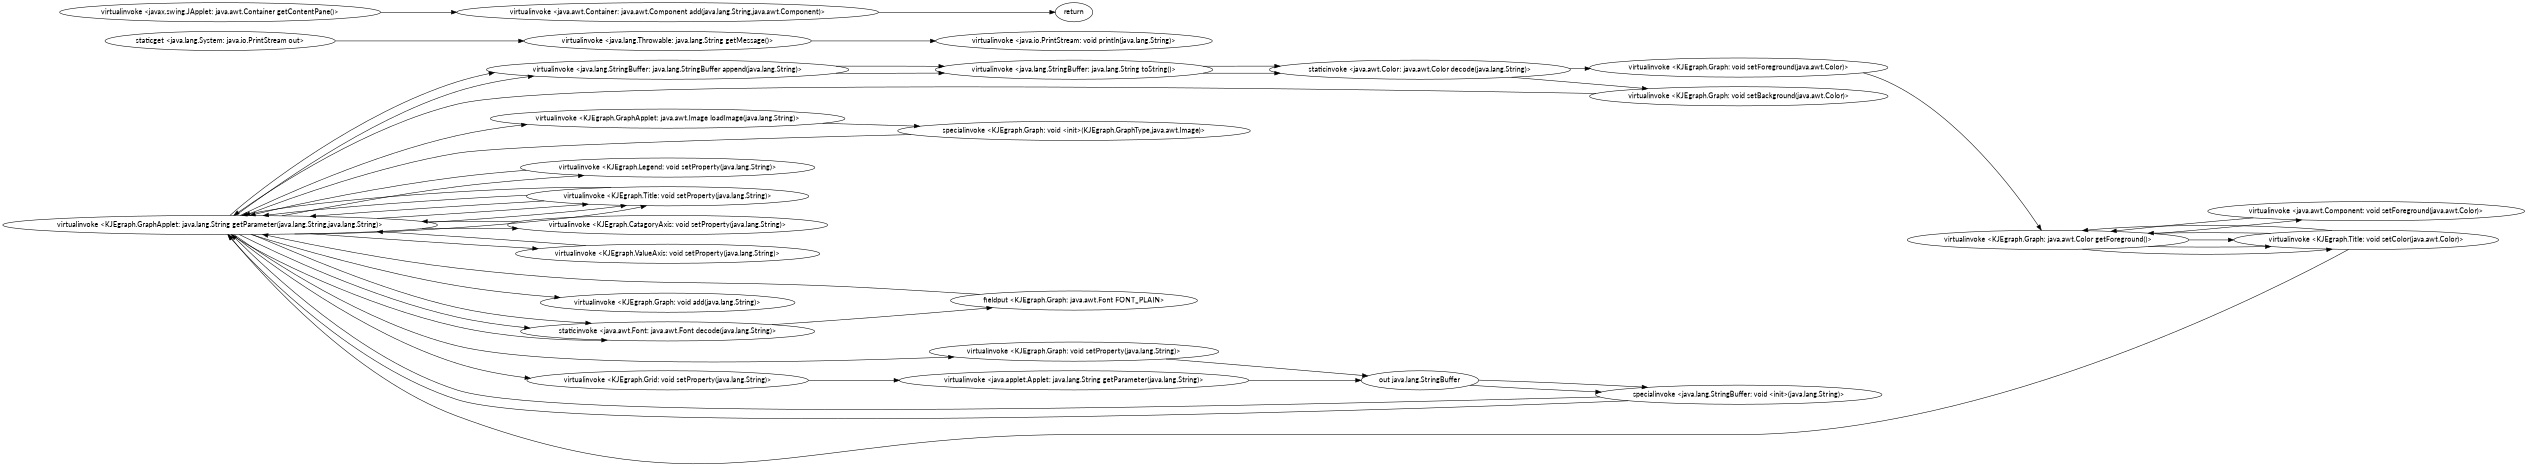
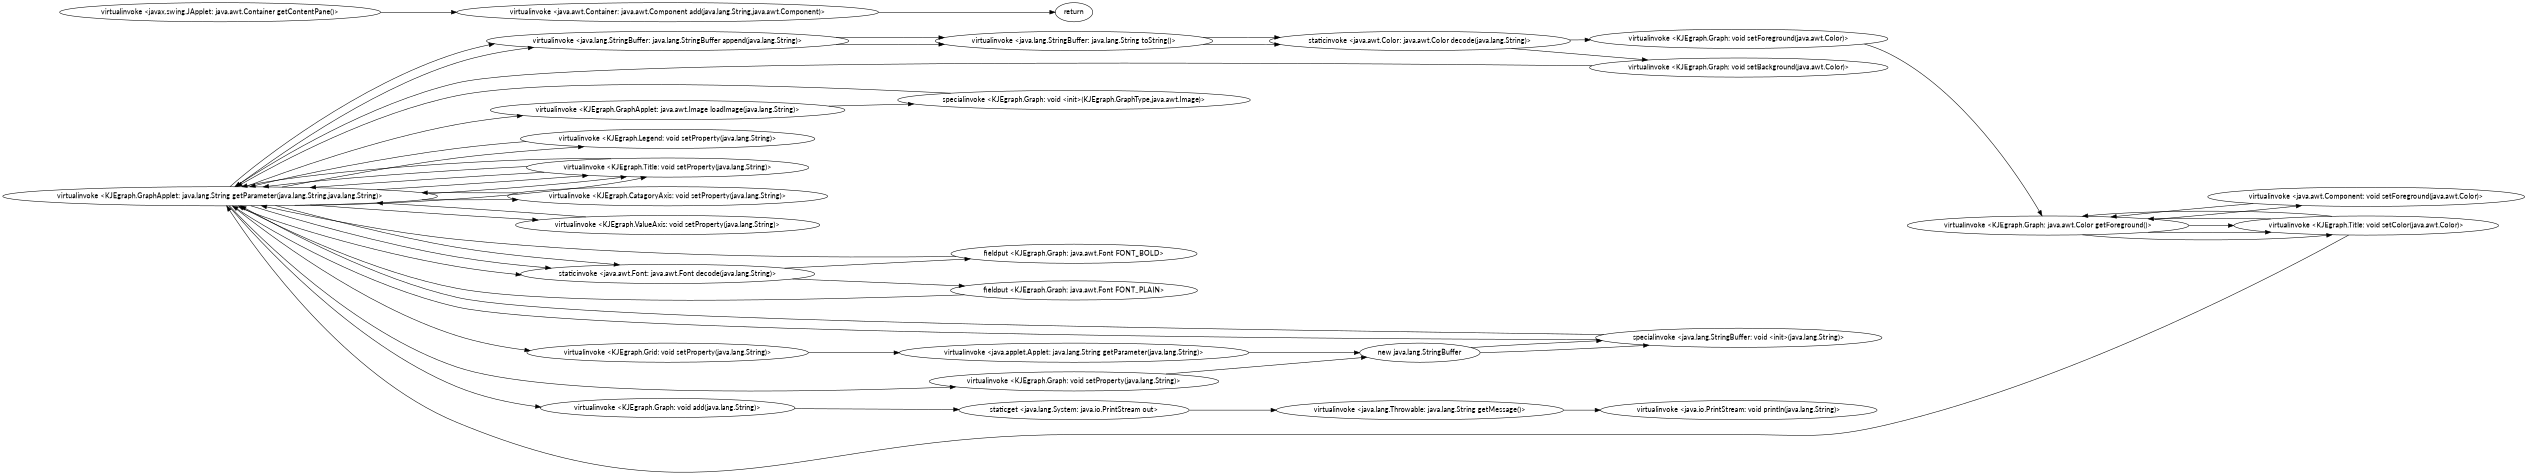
node "fieldput <KJEgraph.Graph: java.awt.Font FONT_BOLD>": added
node "out java.lang.StringBuffer": label "out java.lang.StringBuffer" -> "new java.lang.StringBuffer"
edge "virtualinvoke <KJEgraph.Graph: void add(java.lang.String)>" -> "staticget <java.lang.System: java.io.PrintStream out>": added
